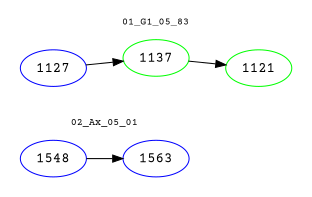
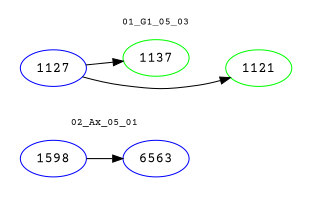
cluster "01_G1_05_83": label "01_G1_05_83" -> "01_G1_05_03"
edge "1137" -> "1121": now "1127" -> "1121"
node "1548": label "1548" -> "1598"
node "1563": label "1563" -> "6563"
